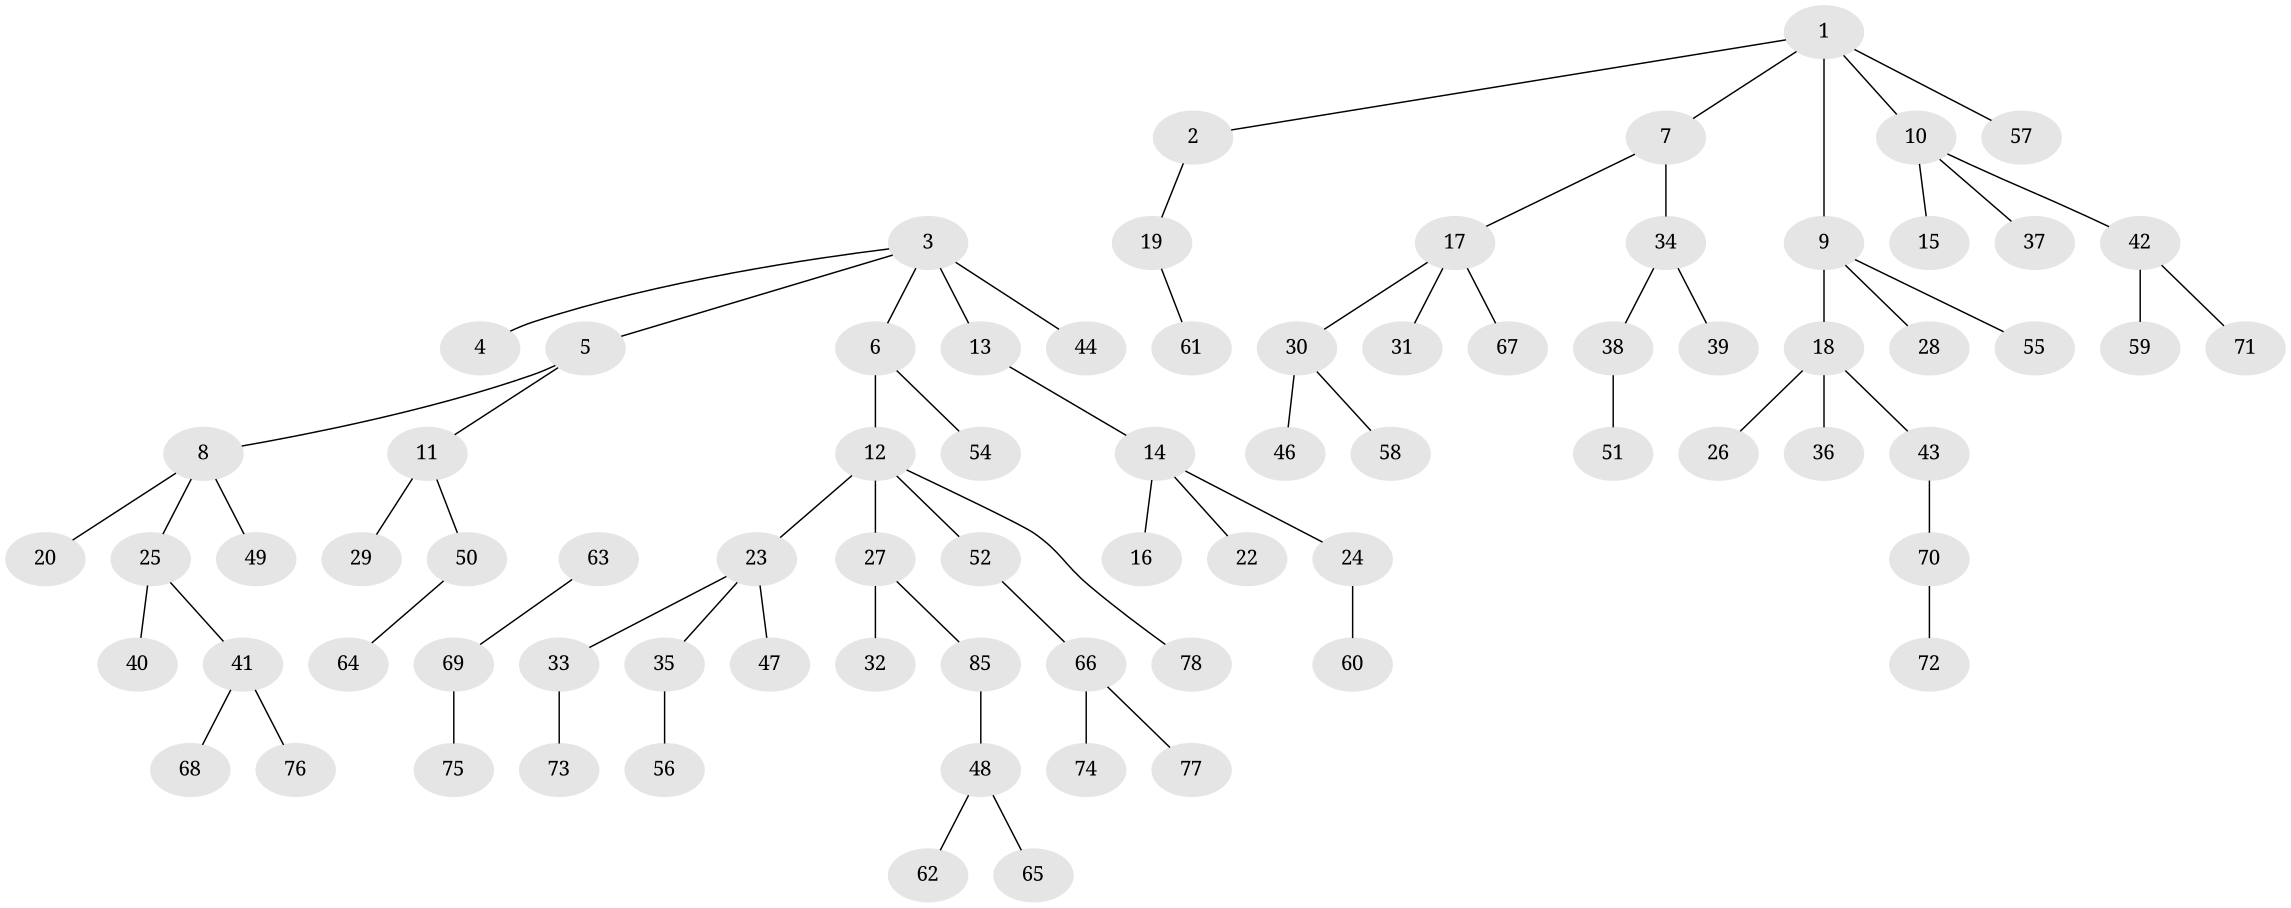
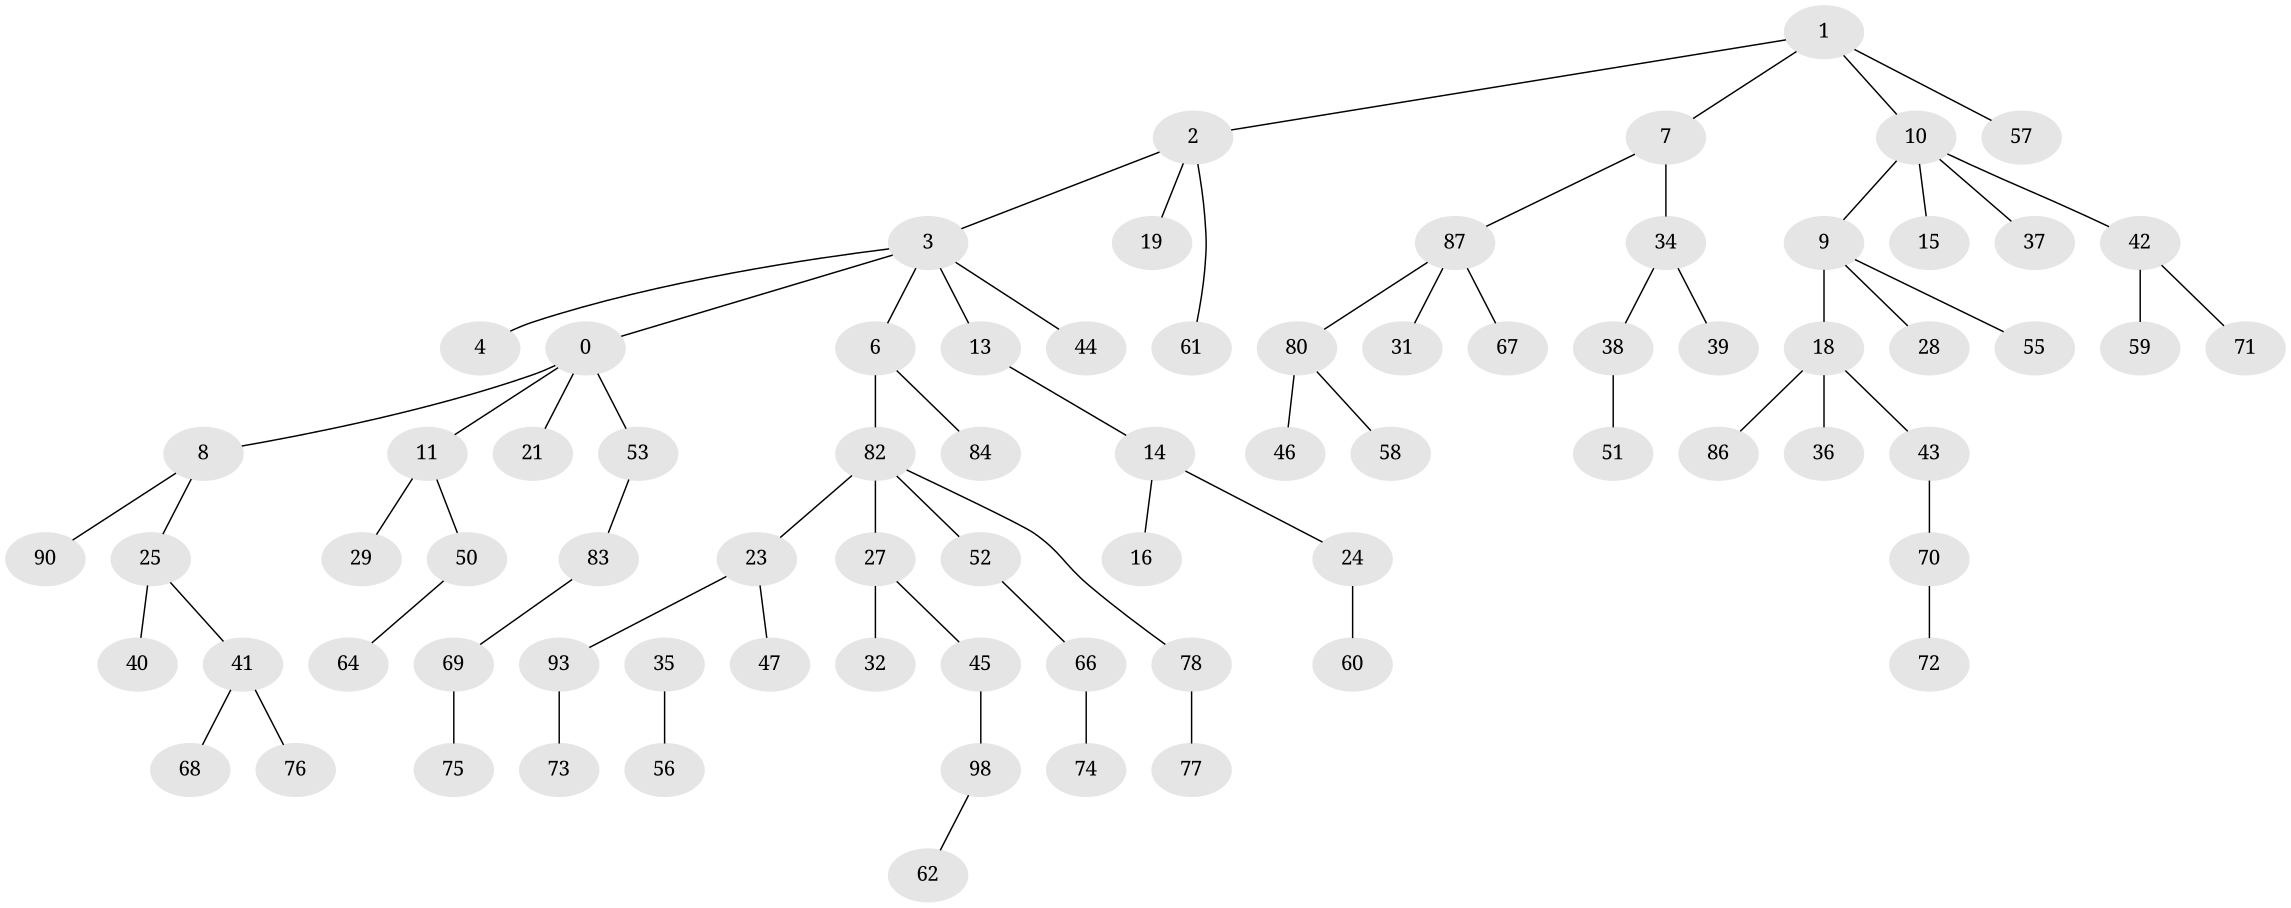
edge "1" -- "9": now "10" -- "9"
edge "2" -- "3": added
node "17": label "17" -> "87"
edge "19" -- "61": now "2" -- "61"
node "5": label "5" -> "0"
node "30": label "30" -> "80"
node "21": added
node "53": added
node "12": label "12" -> "82"
node "54": label "54" -> "84"
node "26": label "26" -> "86"
node "20": label "20" -> "90"
node "49": removed
node "63": label "63" -> "83"
node "22": removed
edge "23" -- "35": removed
node "33": label "33" -> "93"
node "85": label "85" -> "45"
edge "66" -- "77": now "78" -- "77"
node "48": label "48" -> "98"
node "65": removed
